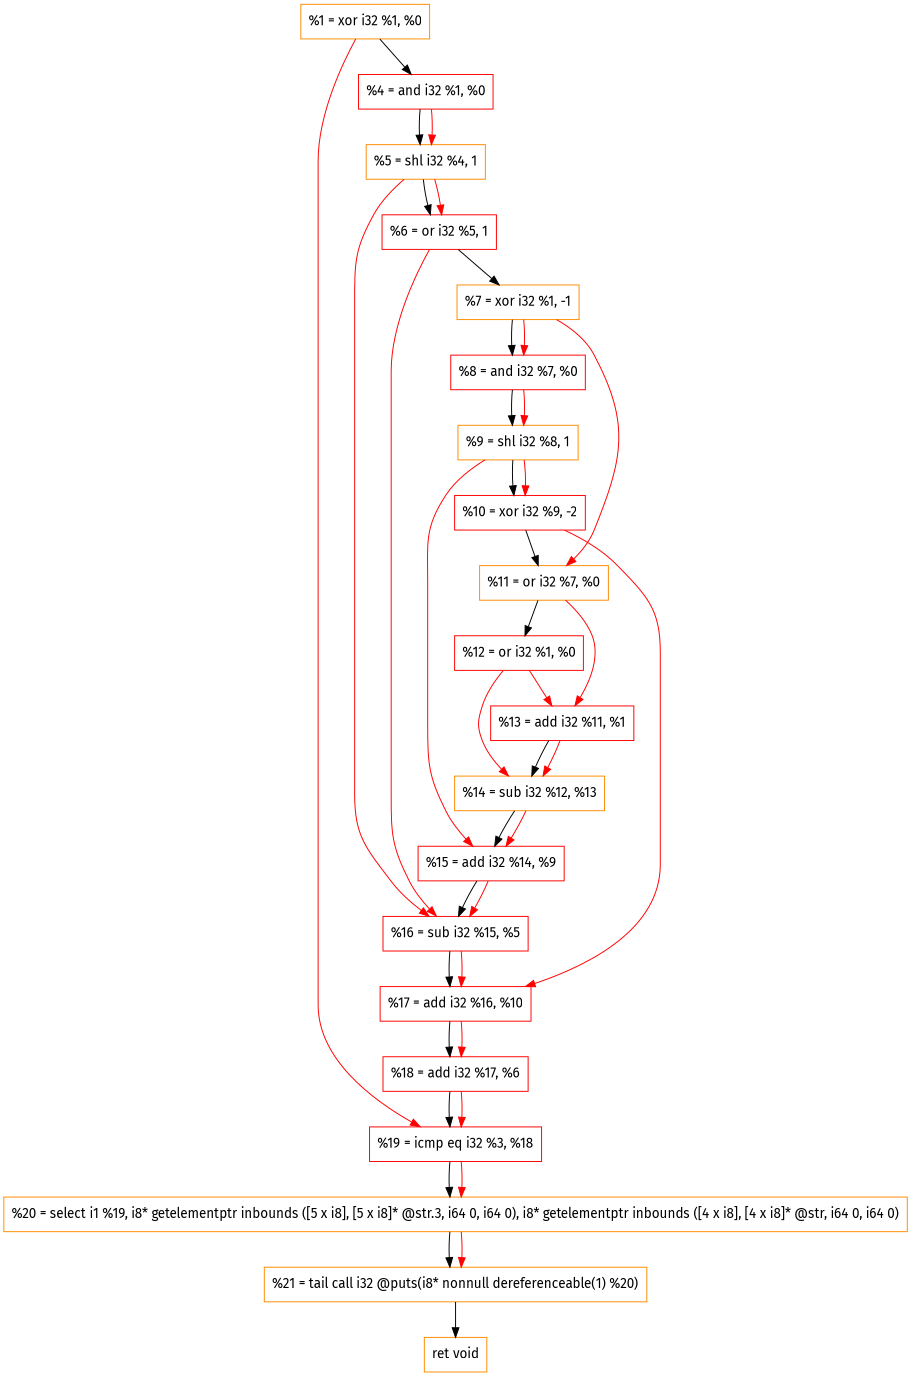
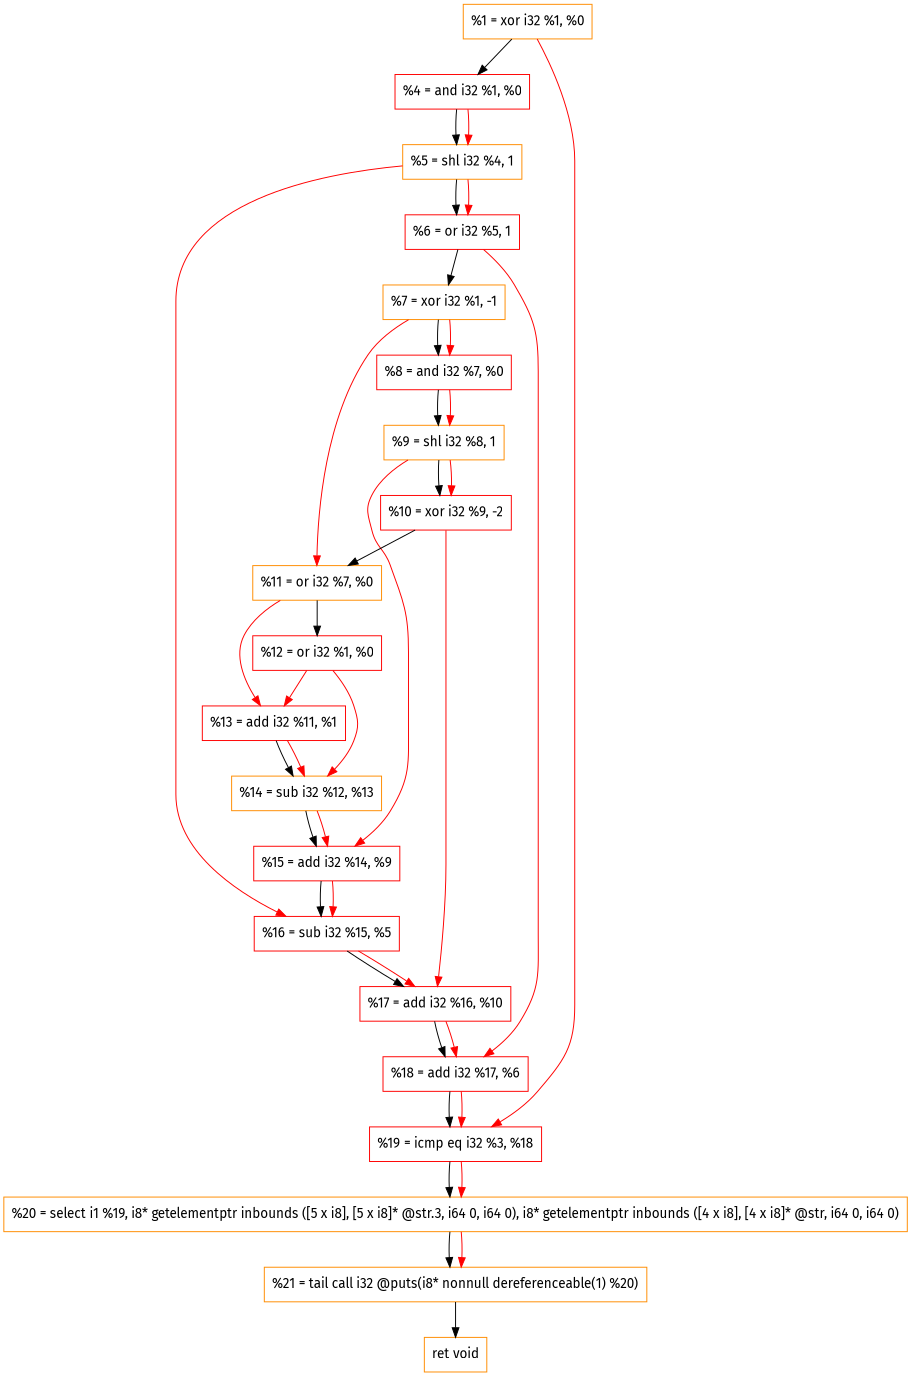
edge "%6 = or i32 %5, 1" -> "%16 = sub i32 %15, %5": now "%6 = or i32 %5, 1" -> "%18 = add i32 %17, %6"
